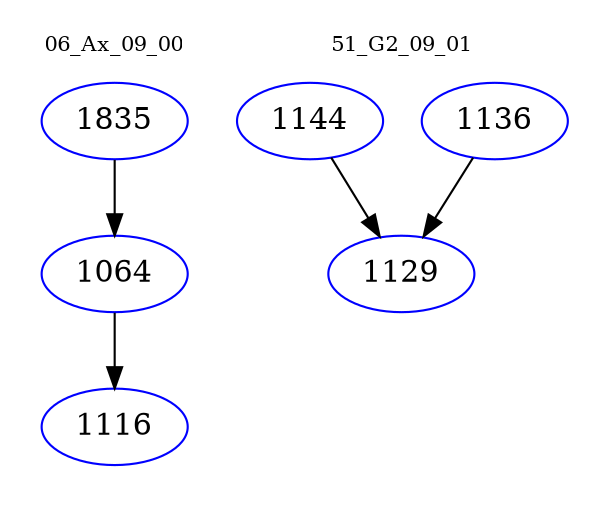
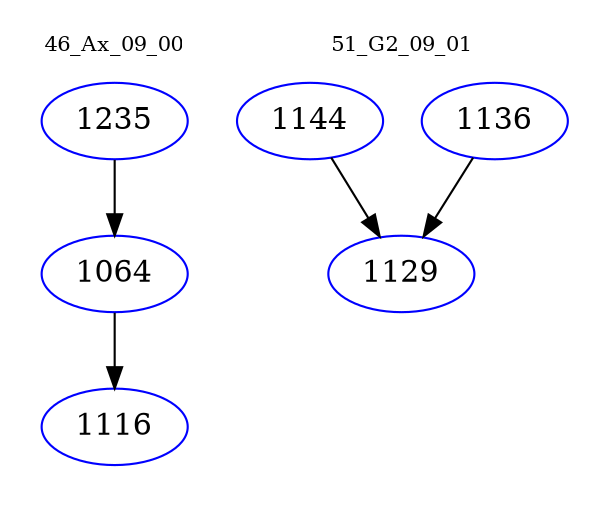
cluster "06_Ax_09_00": label "06_Ax_09_00" -> "46_Ax_09_00"
node "1835": label "1835" -> "1235"
